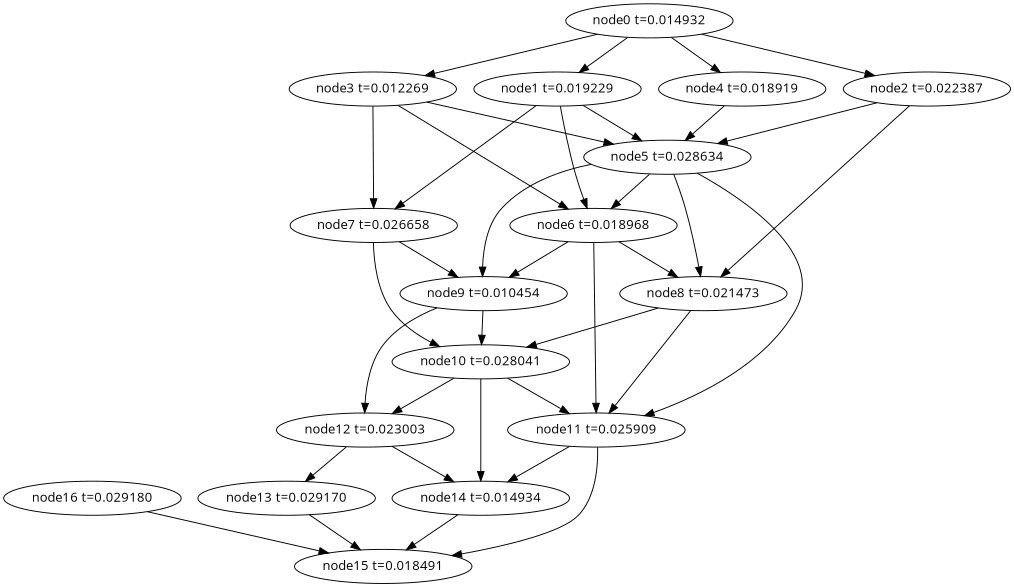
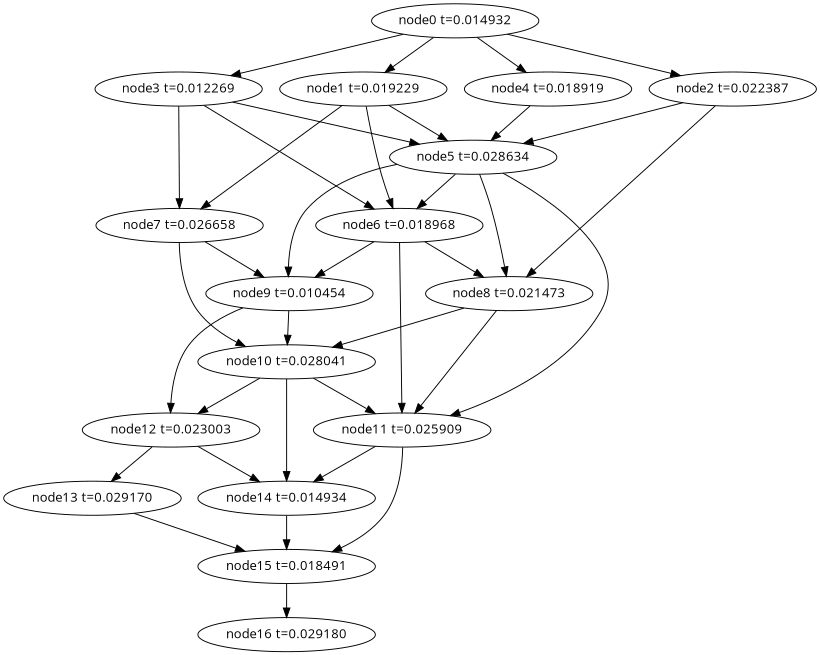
edge "node16 t=0.029180" -> "node15 t=0.018491": reversed
